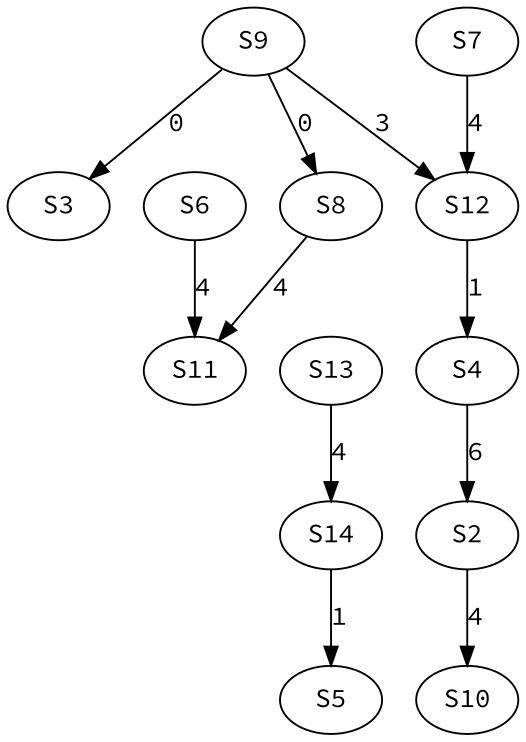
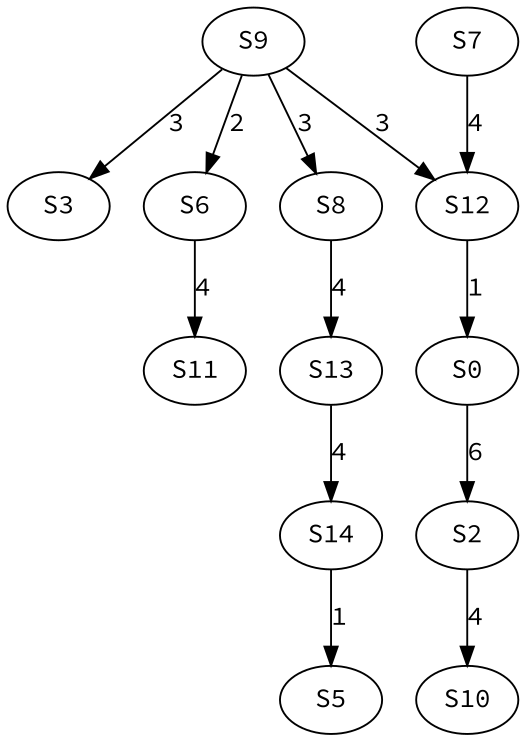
edge "S9" -> "S6": added, label "2"
edge "S9" -> "S3": label "0" -> "3"
edge "S9" -> "S8": label "0" -> "3"
edge "S8" -> "S11": now "S8" -> "S13"
node "S4": label "S4" -> "S0"
